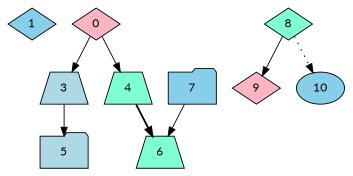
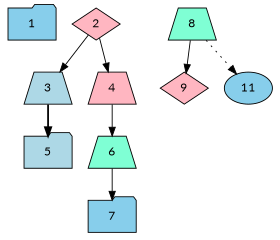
node "1": shape diamond -> folder
node "0": label "0" -> "2"
node "8": shape diamond -> trapezium
node "4": fillcolor aquamarine -> lightpink
node "10": label "10" -> "11"
edge "3" -> "5": style solid -> bold
edge "4" -> "6": style bold -> solid
edge "7" -> "6": reversed
